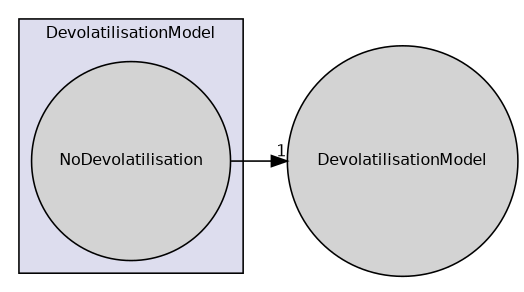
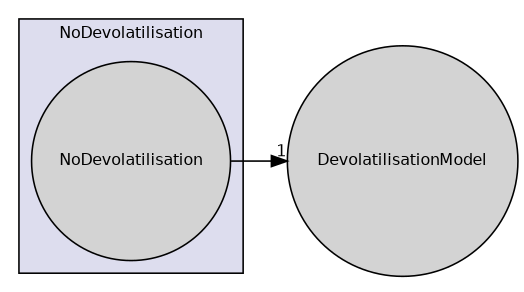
cluster "DevolatilisationModel": label "DevolatilisationModel" -> "NoDevolatilisation"
